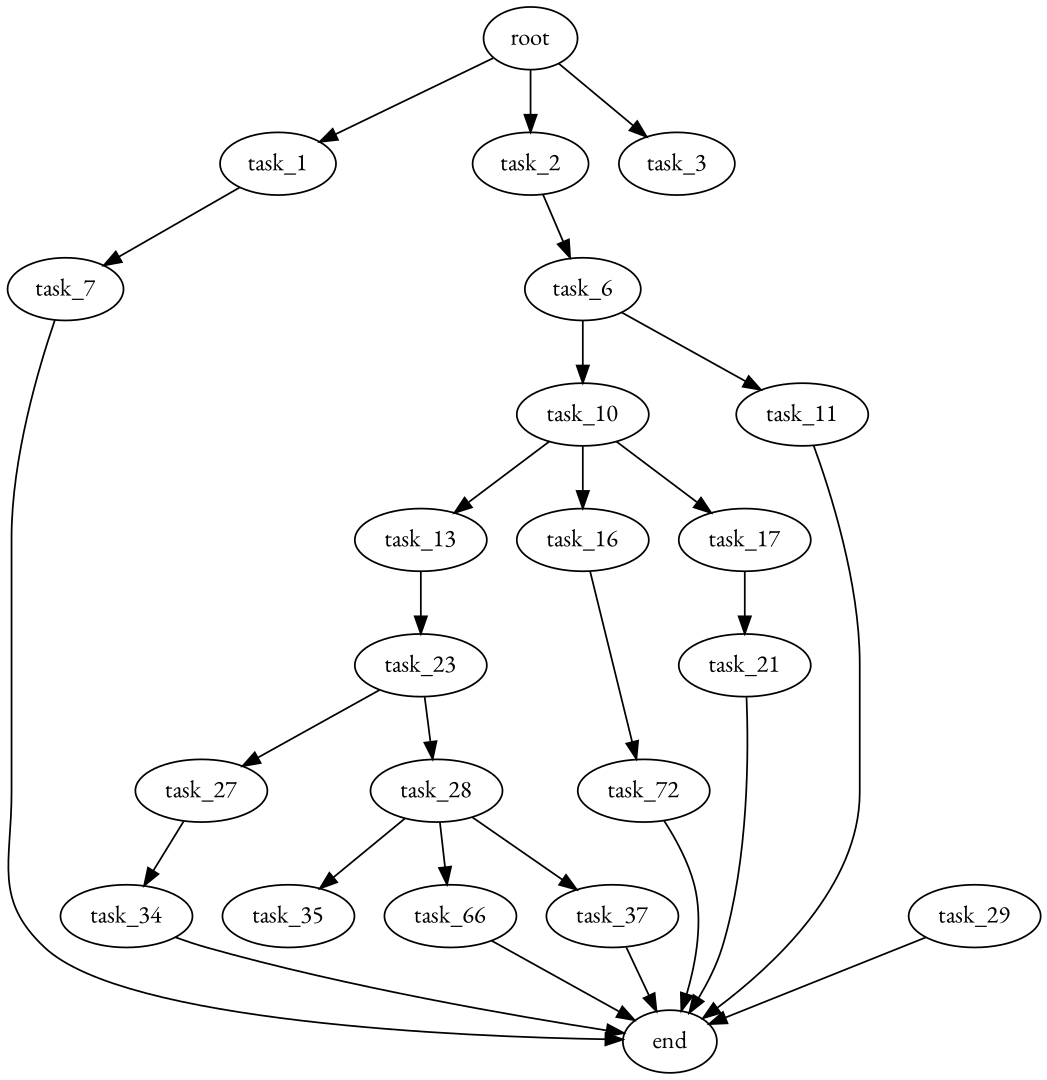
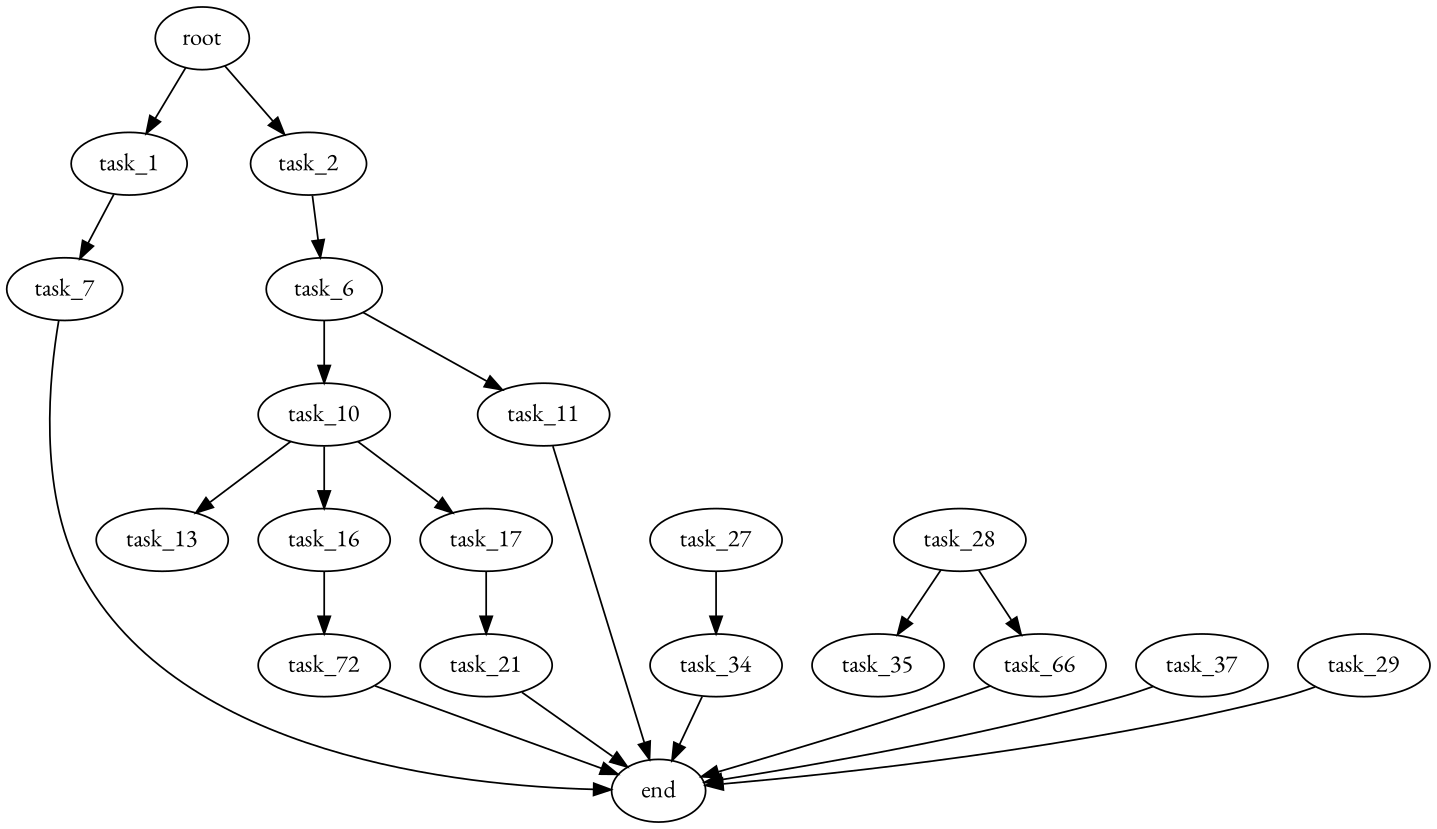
node "task_3": removed
node "task_23": removed
edge "task_28" -> "task_37": removed
